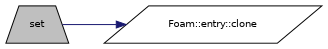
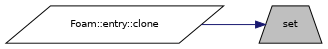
edge "set" -> "Foam::entry::clone": reversed
